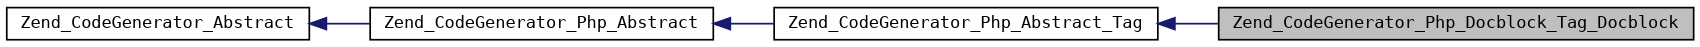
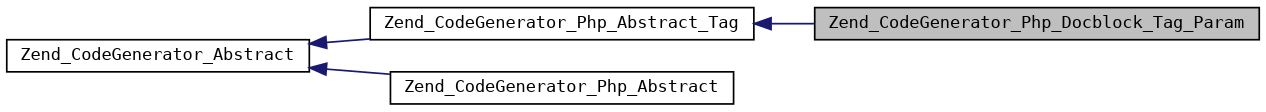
edge "Zend_CodeGenerator_Php_Abstract_Tag" -> "Zend_CodeGenerator_Php_Abstract": now "Zend_CodeGenerator_Php_Abstract_Tag" -> "Zend_CodeGenerator_Abstract"
node "Zend_CodeGenerator_Php_Docblock_Tag_Docblock": label "Zend_CodeGenerator_Php_Docblock_Tag_Docblock" -> "Zend_CodeGenerator_Php_Docblock_Tag_Param"
